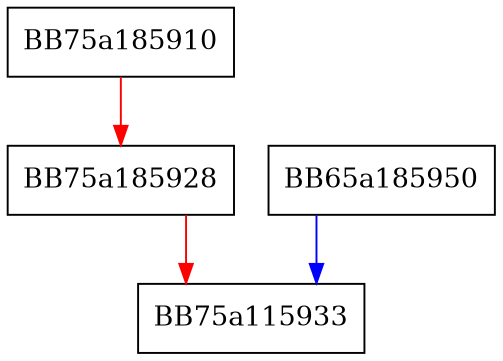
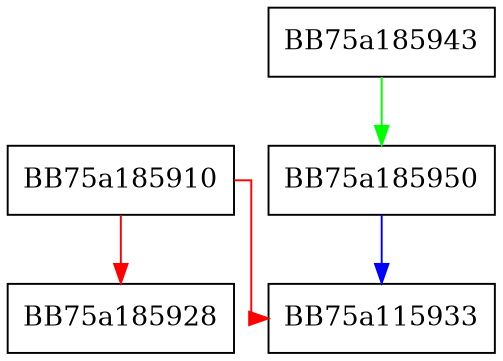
node "BB75a185943": added
node "BB65a185950": label "BB65a185950" -> "BB75a185950"
edge "BB75a185928" -> "BB75a115933": now "BB75a185910" -> "BB75a115933"
